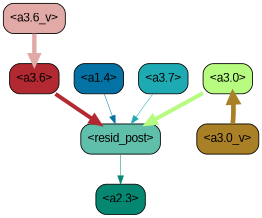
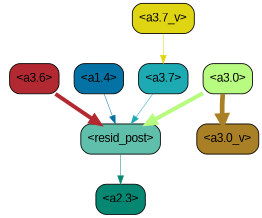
node "<a3.6_v>": removed
node "<a3.7_v>": added
edge "<a3.0_v>" -> "<a3.0>": reversed
